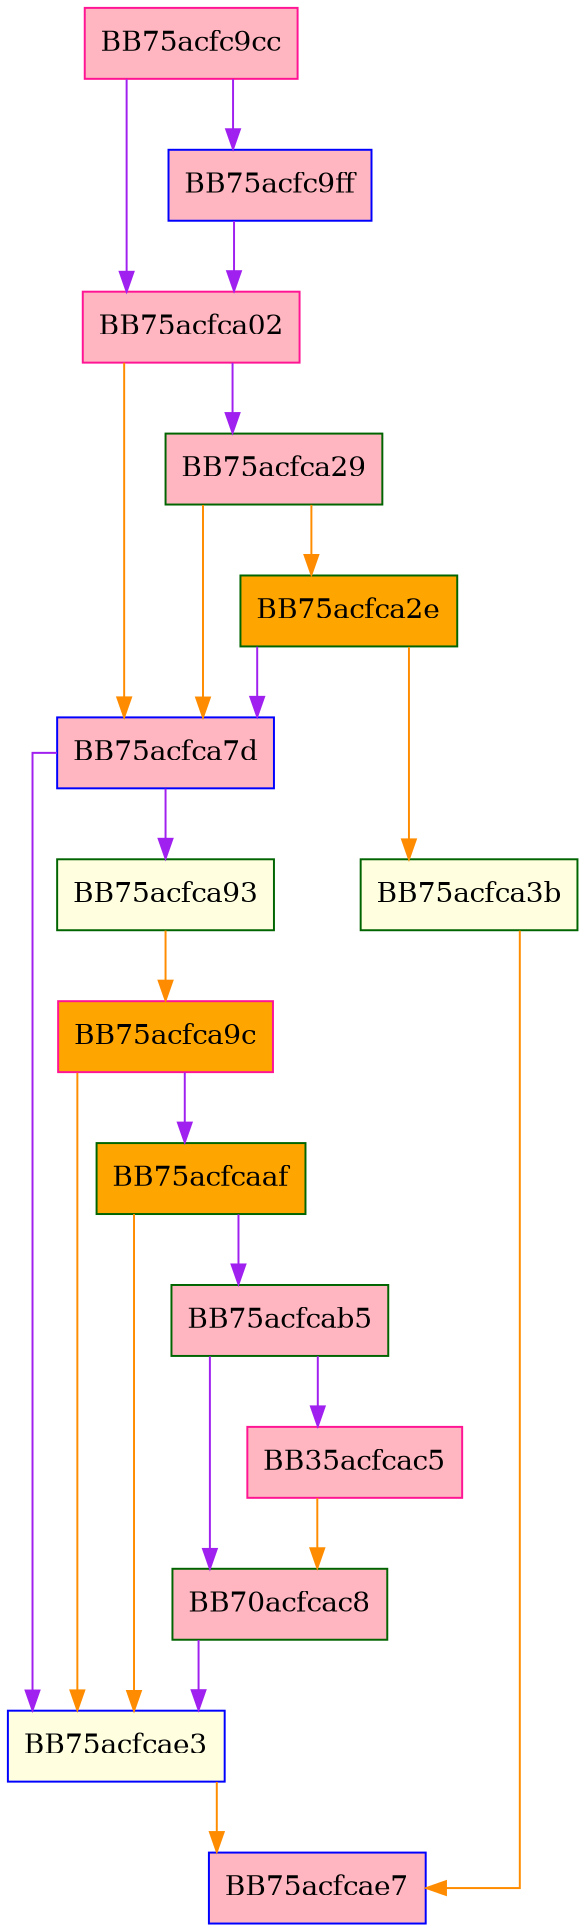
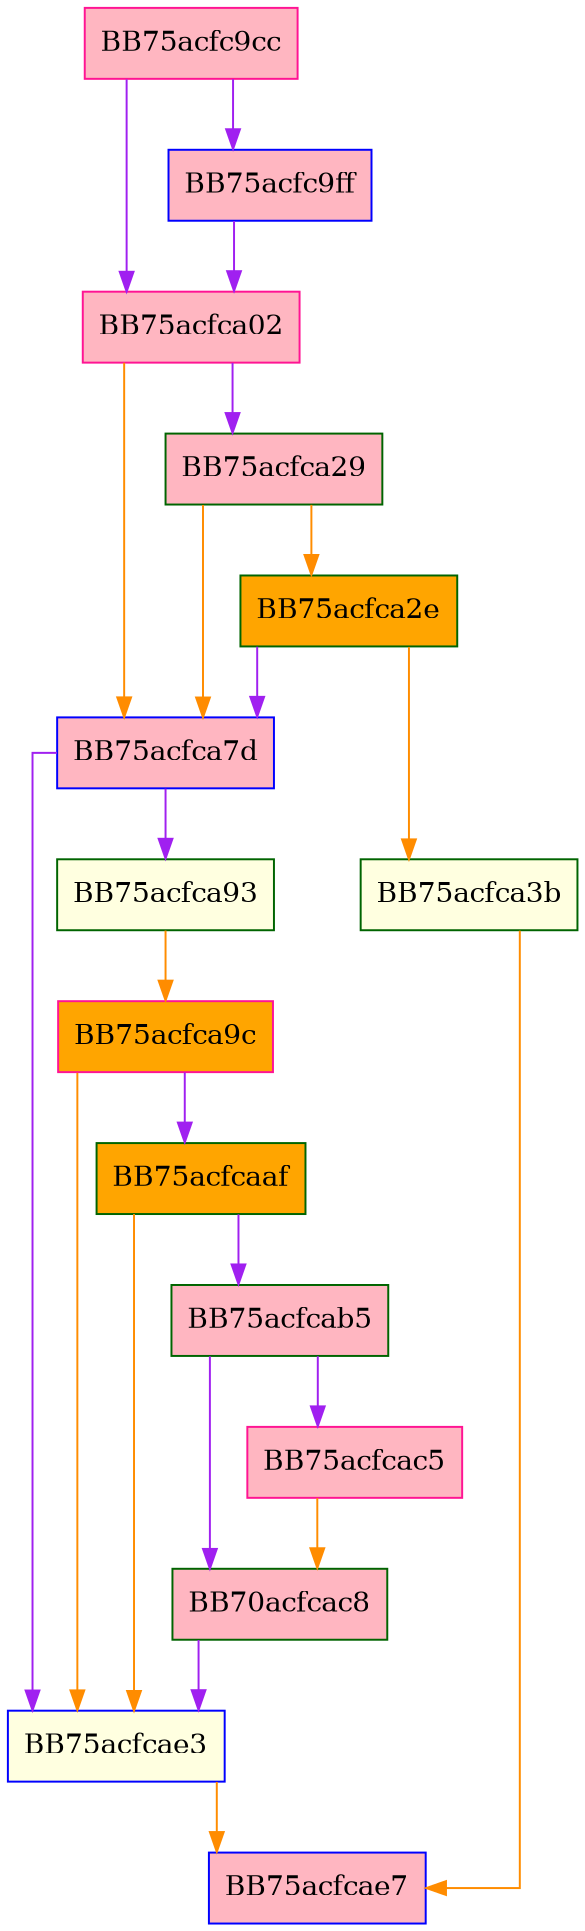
node "BB35acfcac5": label "BB35acfcac5" -> "BB75acfcac5"
